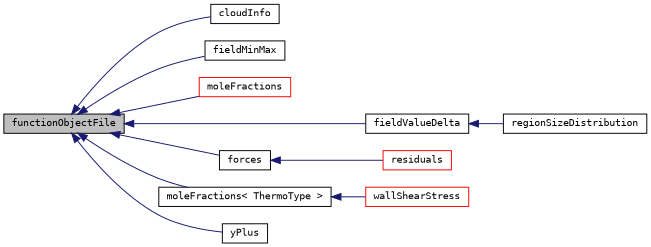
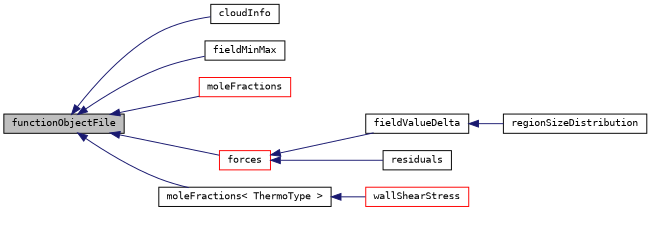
edge "fieldValueDelta" -> "functionObjectFile": now "fieldValueDelta" -> "forces"
node "forces": color black -> red
node "residuals": color red -> black
node "yPlus": removed
